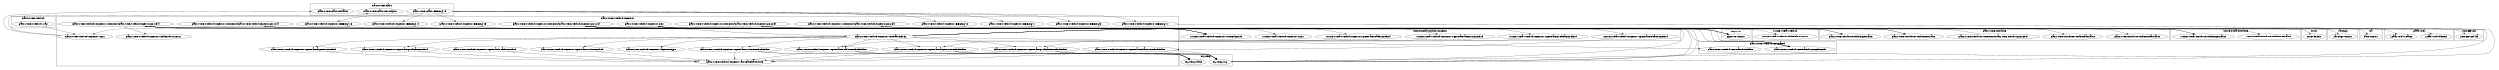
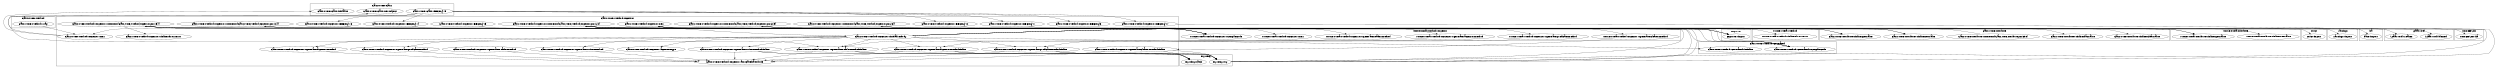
edge "Class::MOP::Class::BEGIN@15" -> "Class::MOP::Method::Accessor::BEGIN@15": now "Class::MOP::Class::BEGIN@15" -> "Class::MOP::Method::Accessor::_generate_reader_method_inline"
